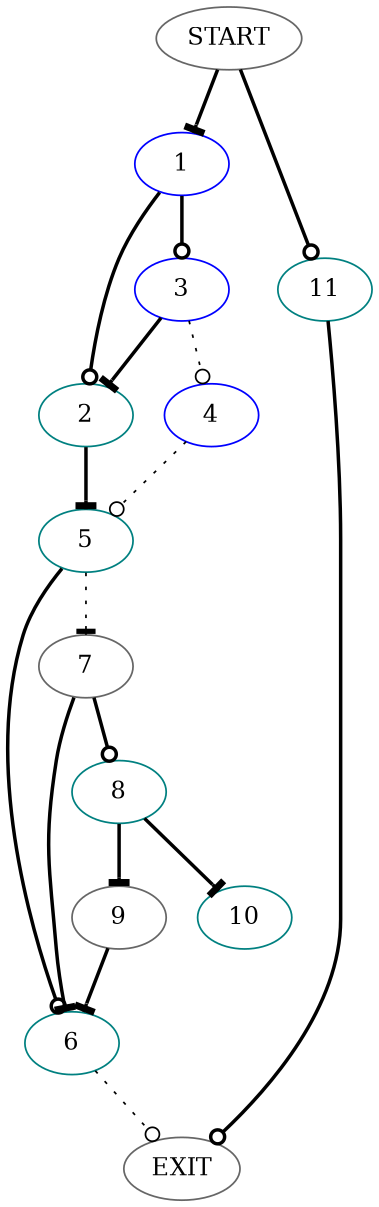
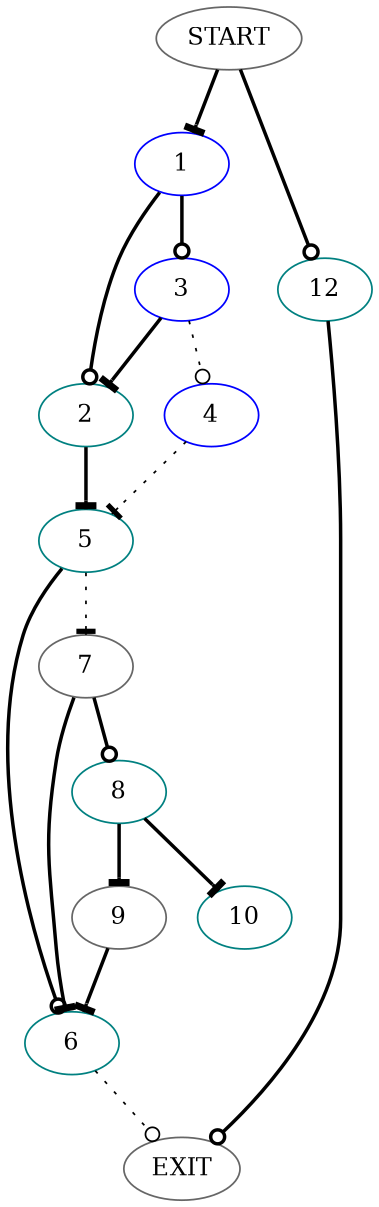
node "11": label "11" -> "12"
edge "4" -> "5": arrowhead odot -> tee
